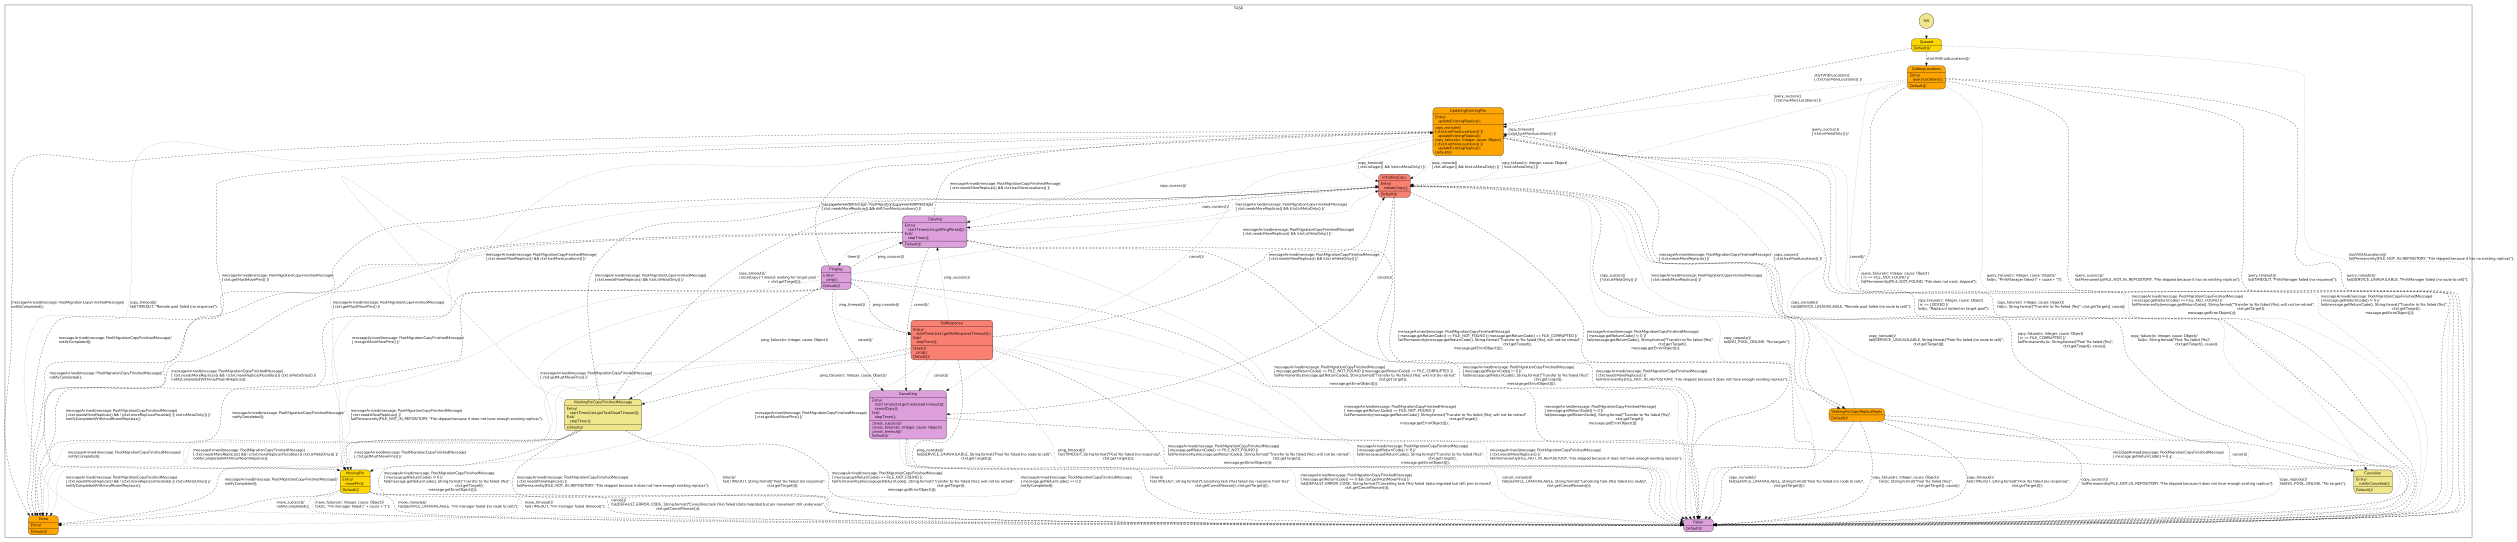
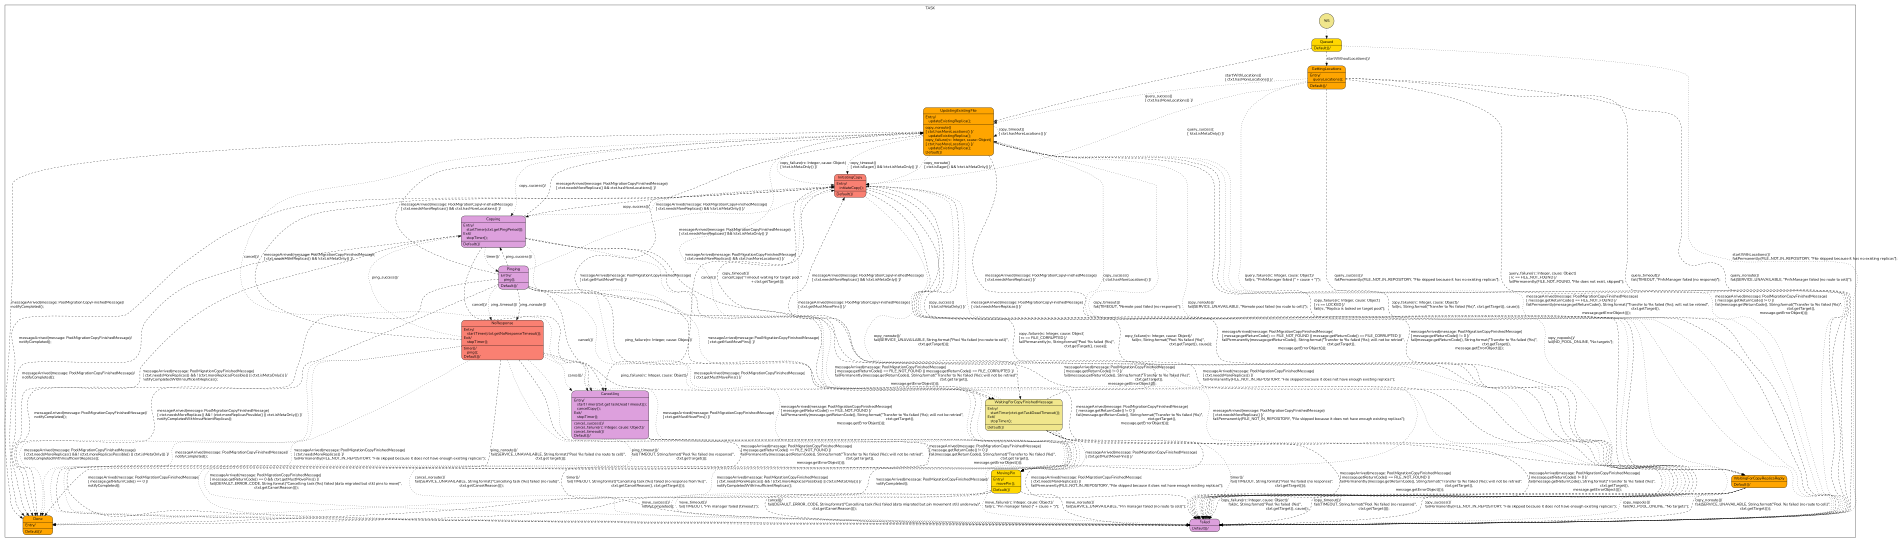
node "Cancelled": removed
edge "Cancelling" -> "Done": style dotted -> dashed
